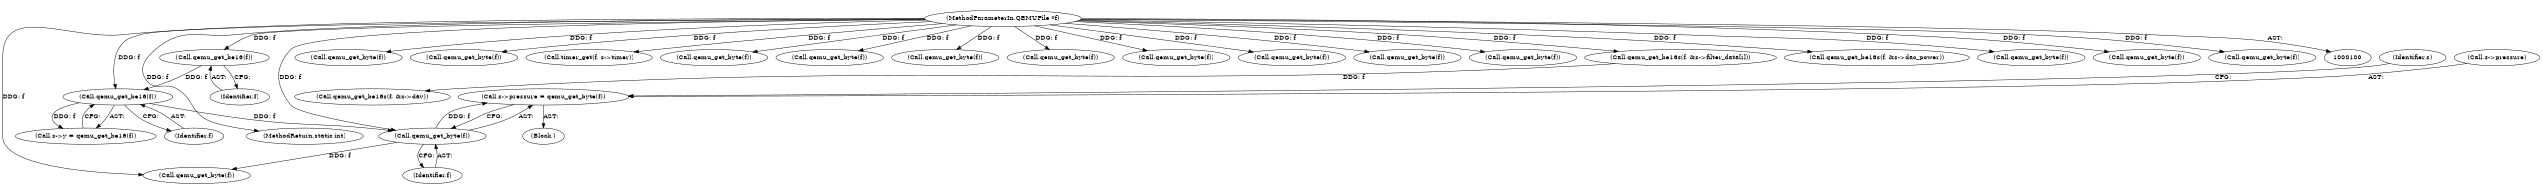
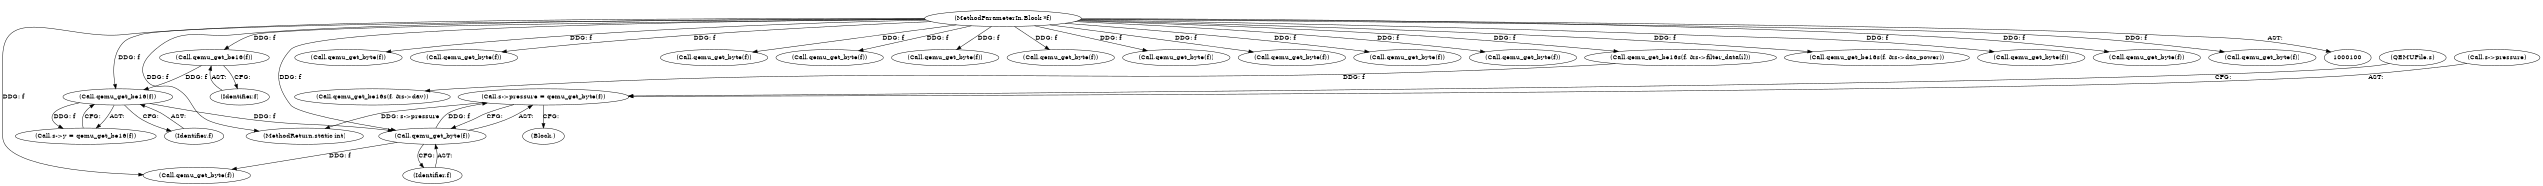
node "(MethodParameterIn,QEMUFile *f)": label "(MethodParameterIn,QEMUFile *f)" -> "(MethodParameterIn,Block *f)"
node "(Call,timer_get(f, s->timer))": removed
node "(Identifier,s)": label "(Identifier,s)" -> "(QEMUFile,s)"
edge "(Call,s->pressure = qemu_get_byte(f))" -> "(MethodReturn,static int)": added, label "DDG: s->pressure"
edge "(Call,s->pressure = qemu_get_byte(f))" -> "(Block,)": label "AST: " -> "CFG: "
